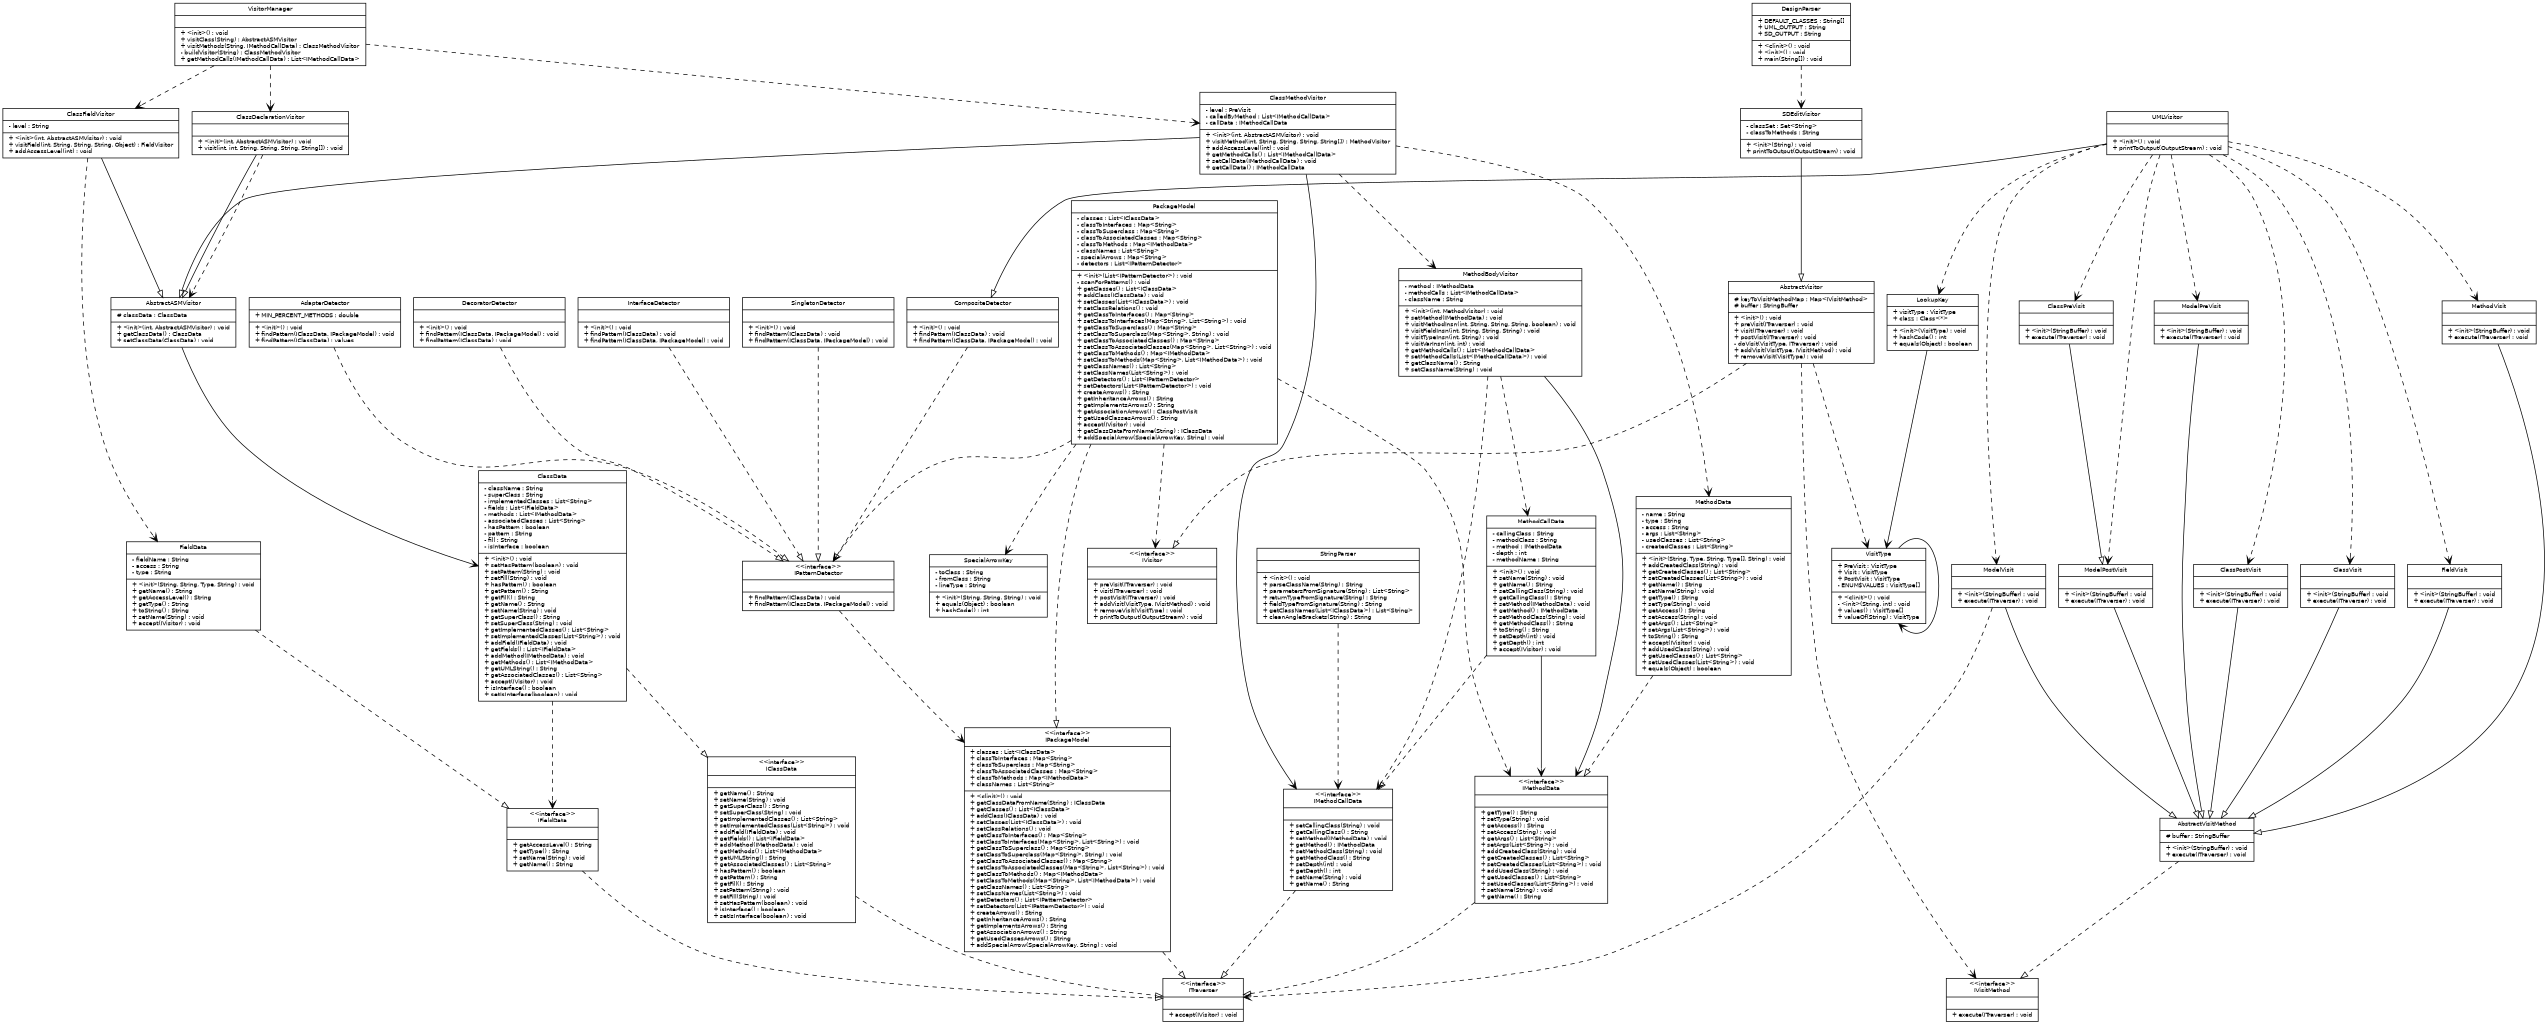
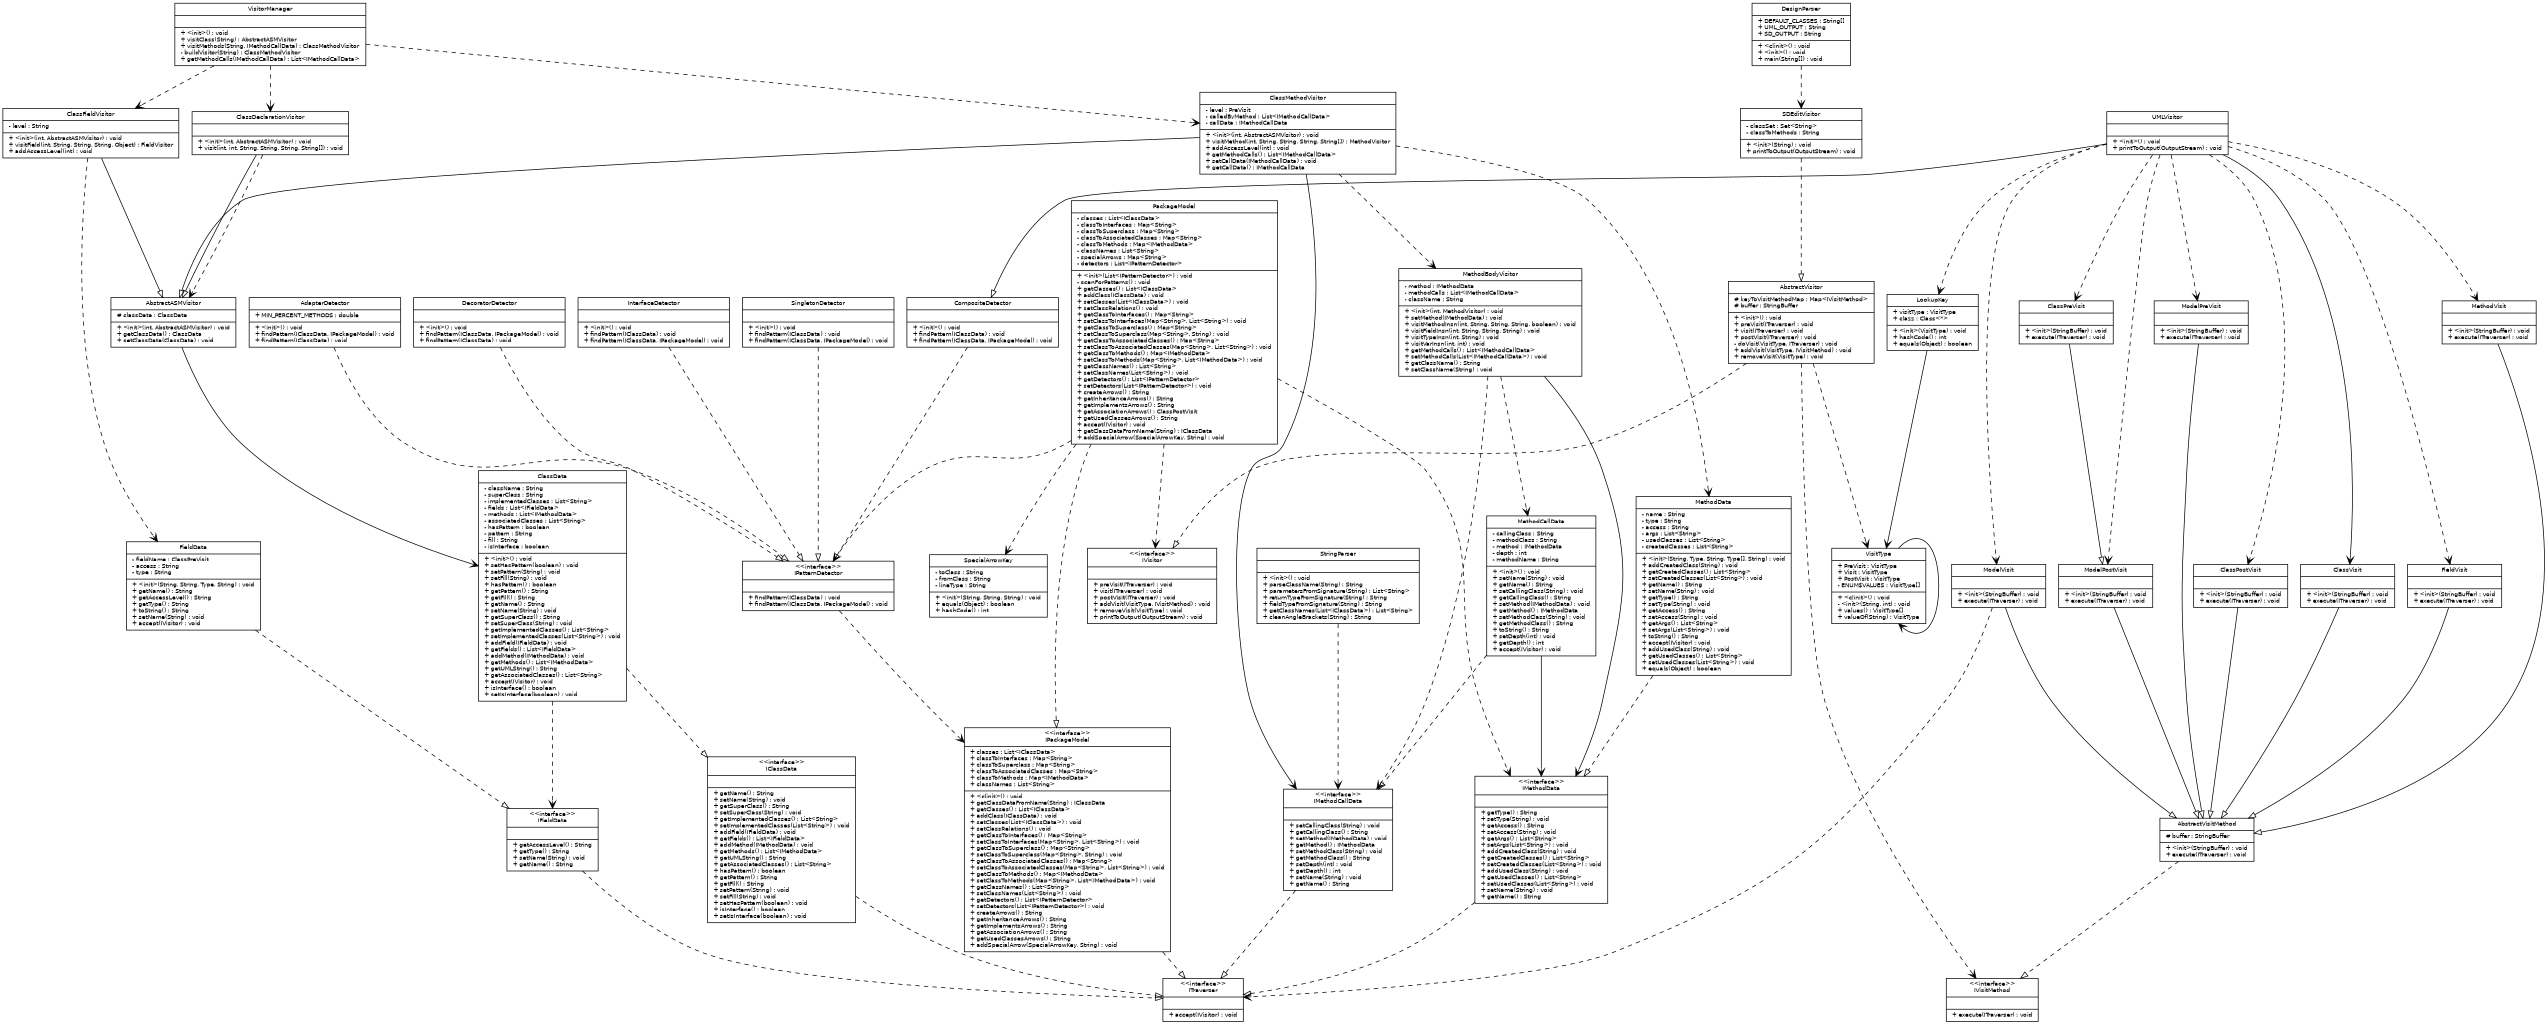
edge "SDEditVisitor" -> "AbstractVisitor": style solid -> dashed
edge "UMLVisitor" -> "ClassVisit": style dashed -> solid
node "AdapterDetector": text "+ findPattern(IClassData) : values" -> "+ findPattern(IClassData) : void"
node "FieldData": text "- fieldName : String" -> "- fieldName : ClassPreVisit"
